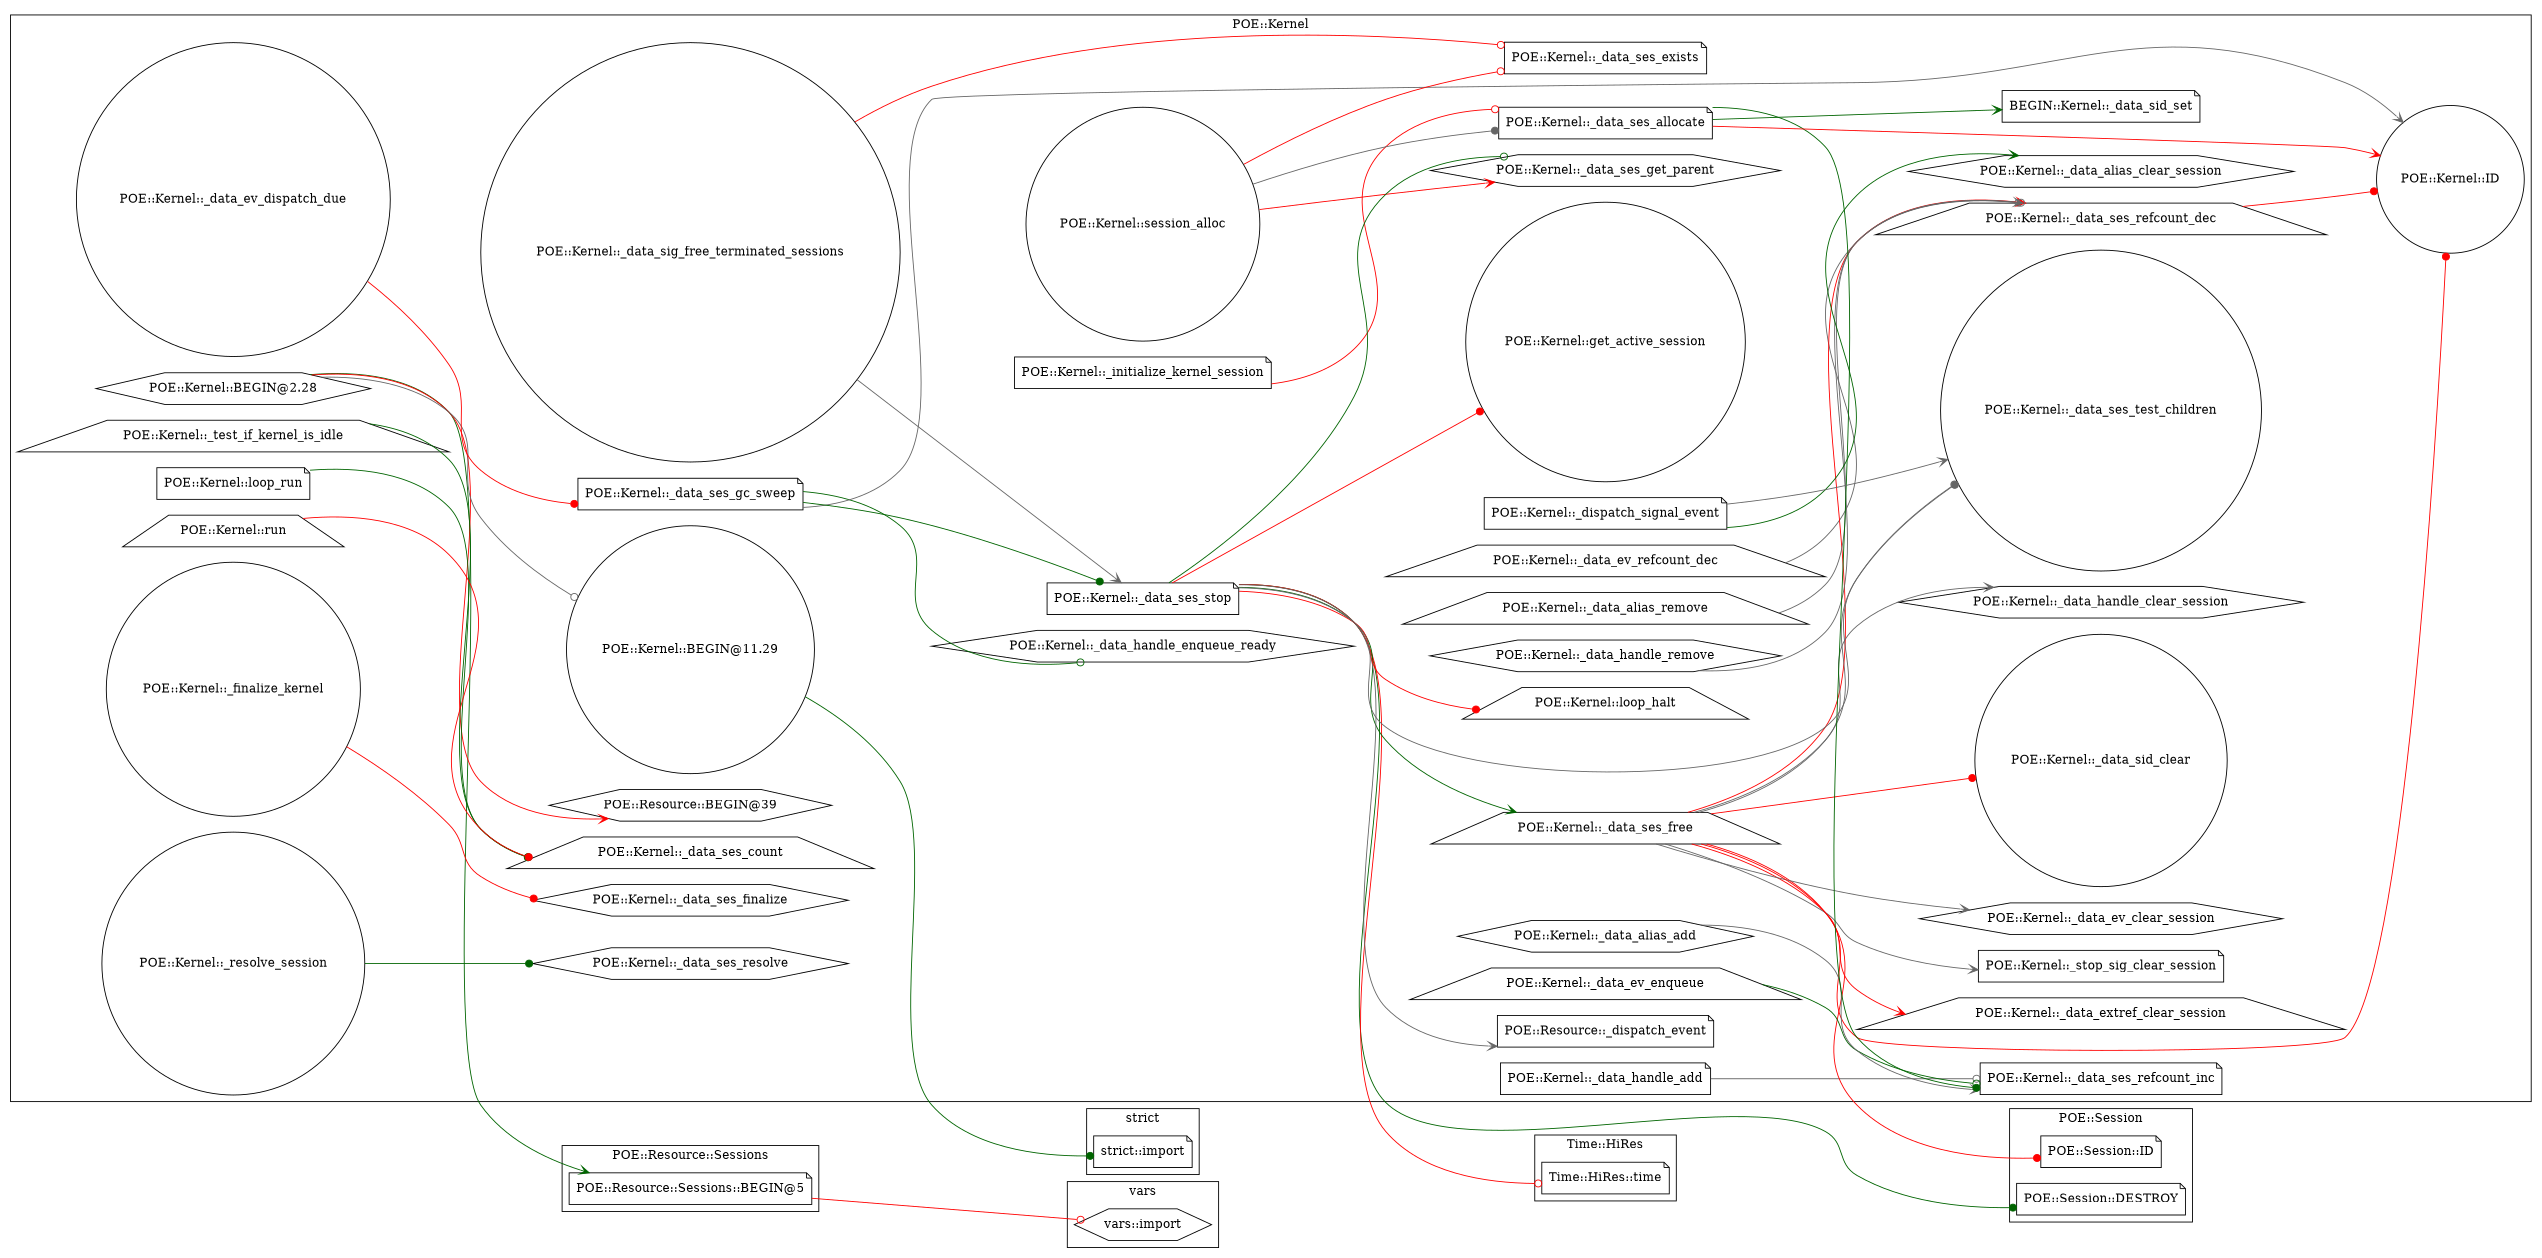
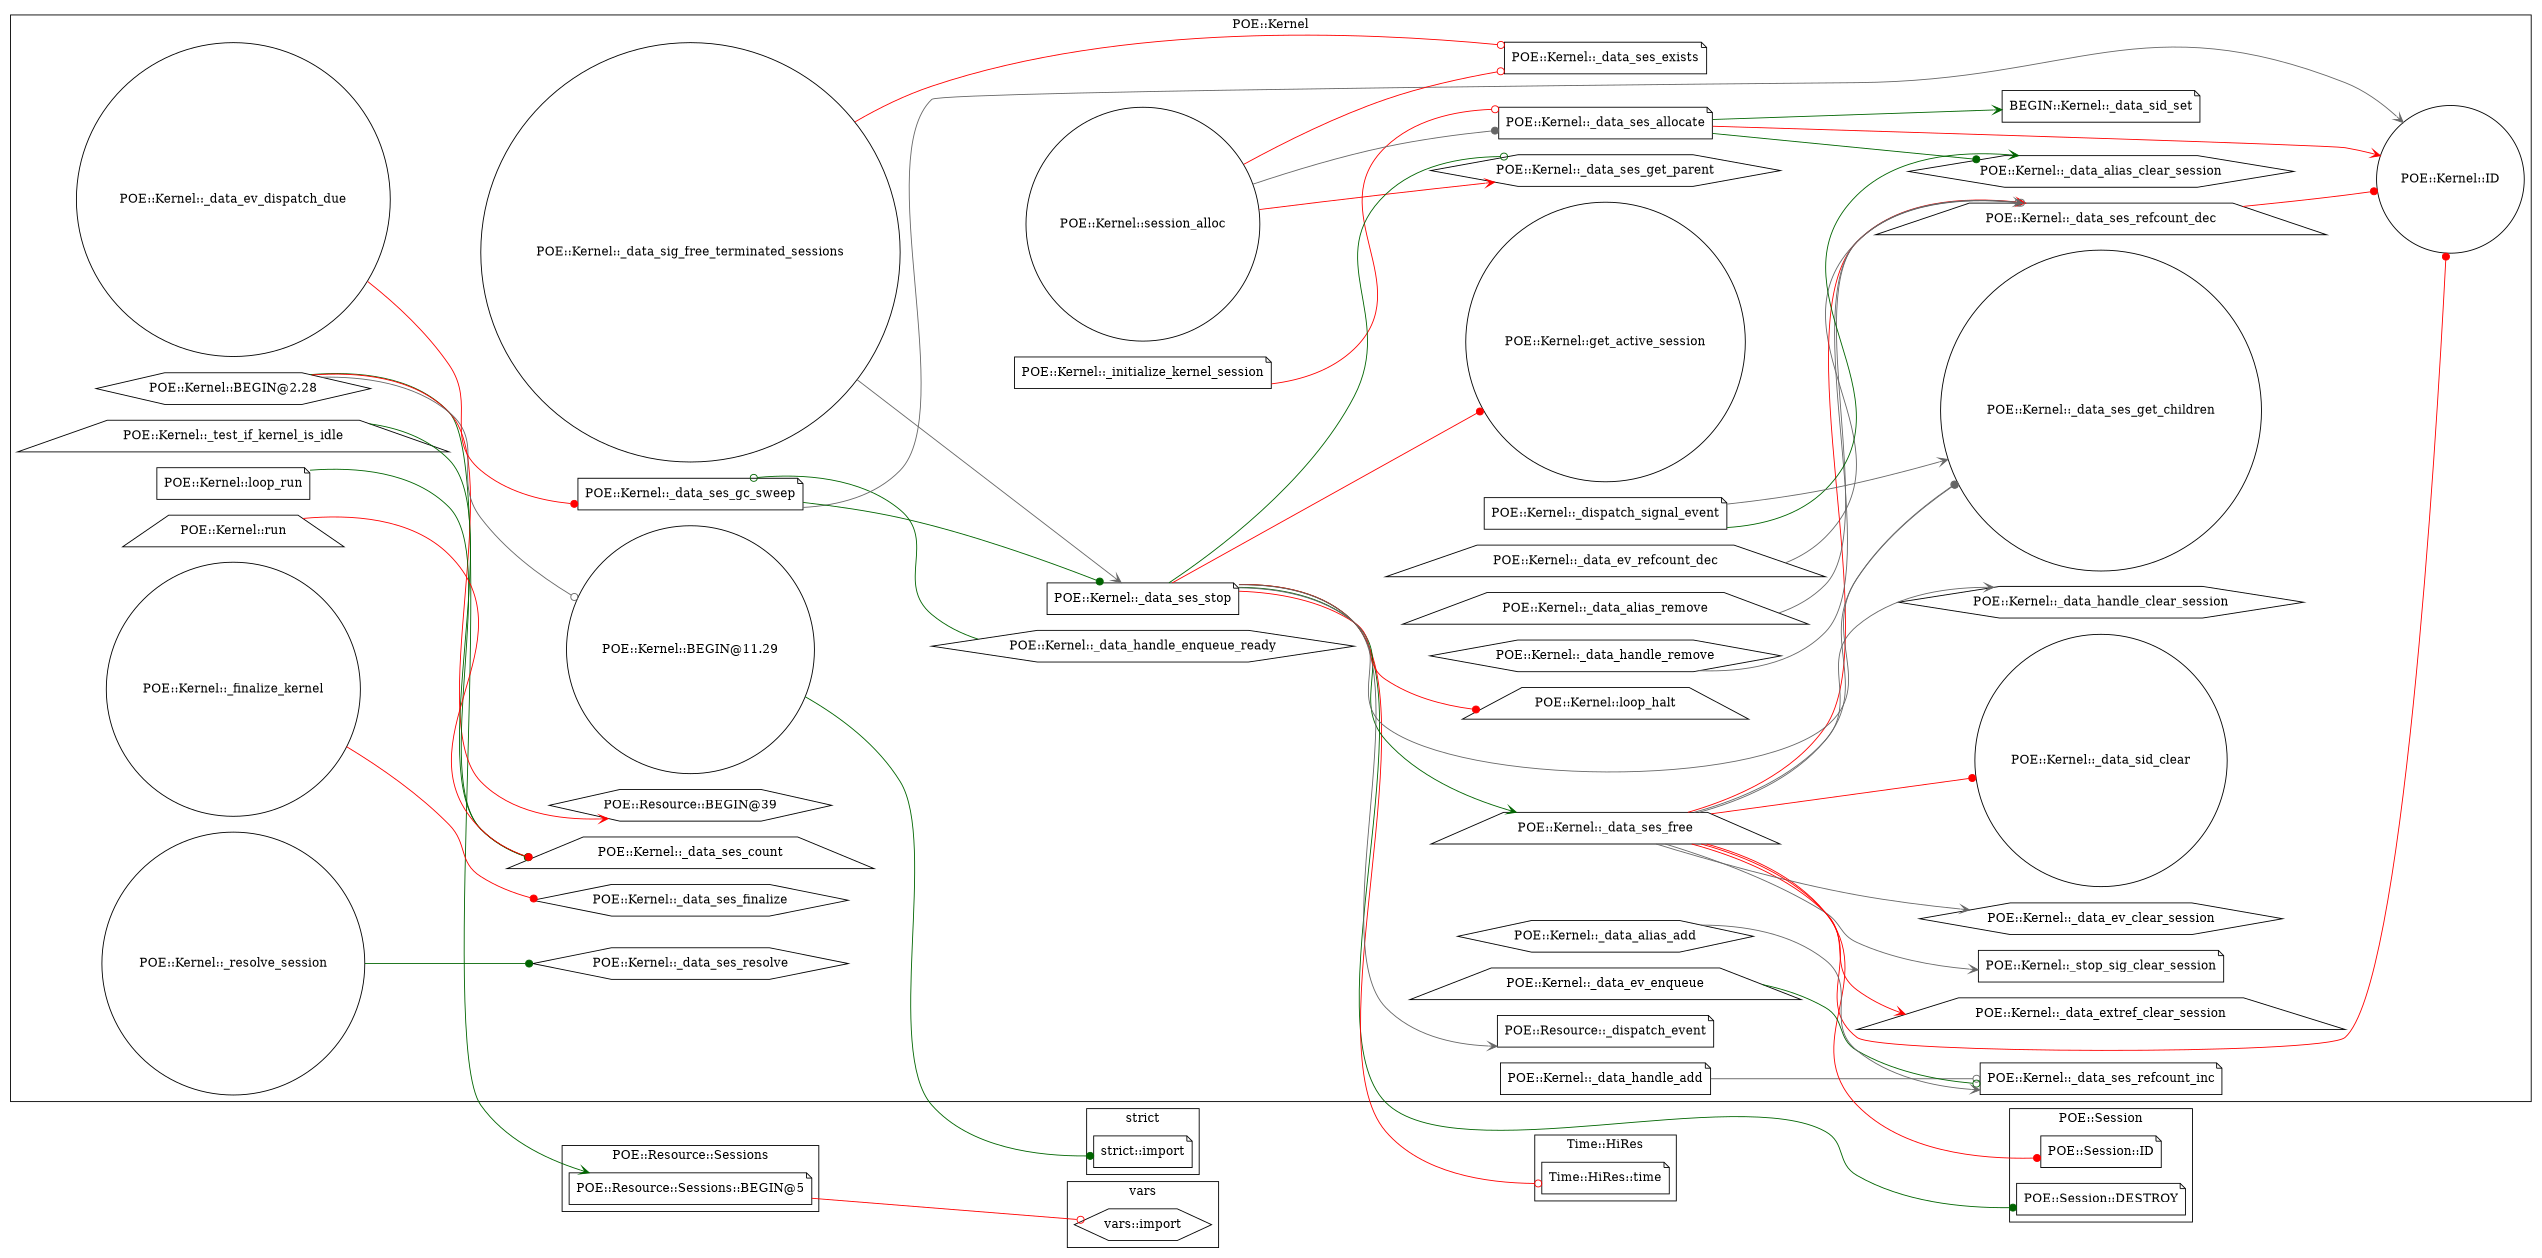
node "POE::Kernel::_data_ses_test_children": label "POE::Kernel::_data_ses_test_children" -> "POE::Kernel::_data_ses_get_children"
edge "POE::Kernel::_data_ses_gc_sweep" -> "POE::Kernel::_data_handle_enqueue_ready": reversed
edge "POE::Kernel::_data_ses_allocate" -> "POE::Kernel::_data_ses_refcount_inc": now "POE::Kernel::_data_ses_allocate" -> "POE::Kernel::_data_alias_clear_session"
